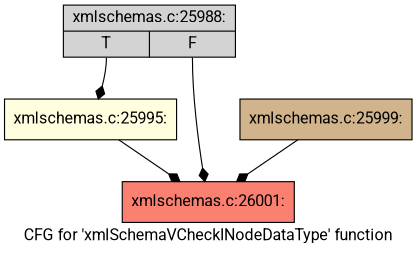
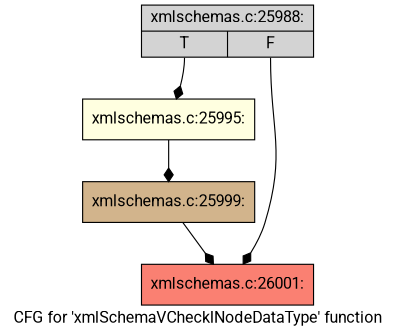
edge "xmlschemas.c:25995:" -> "xmlschemas.c:26001:": now "xmlschemas.c:25995:" -> "xmlschemas.c:25999:"
